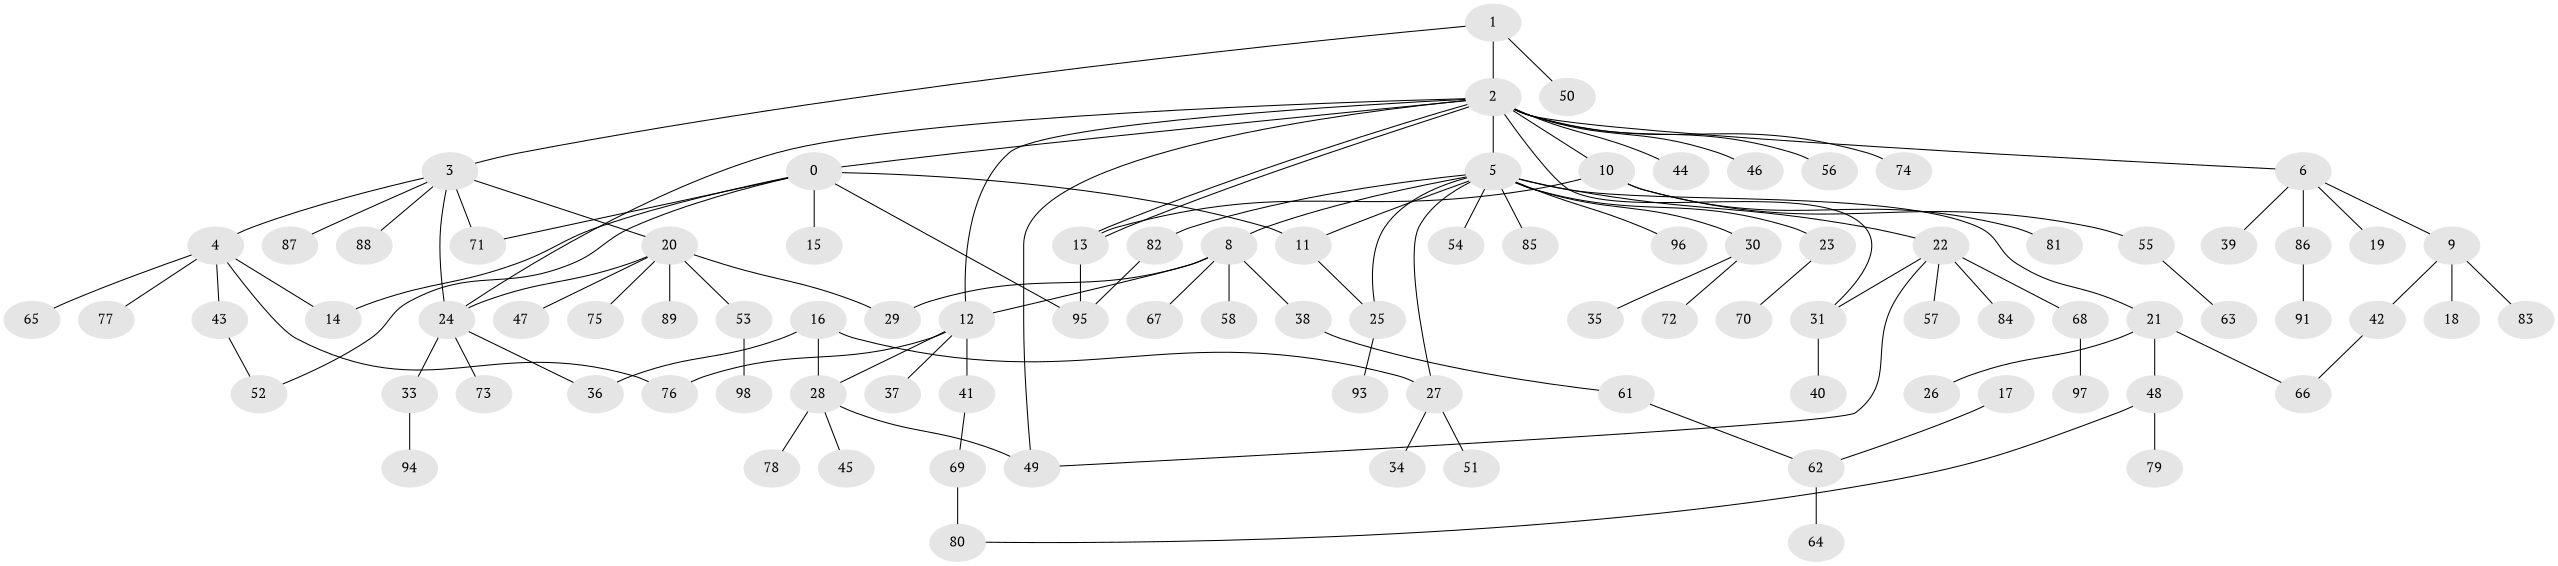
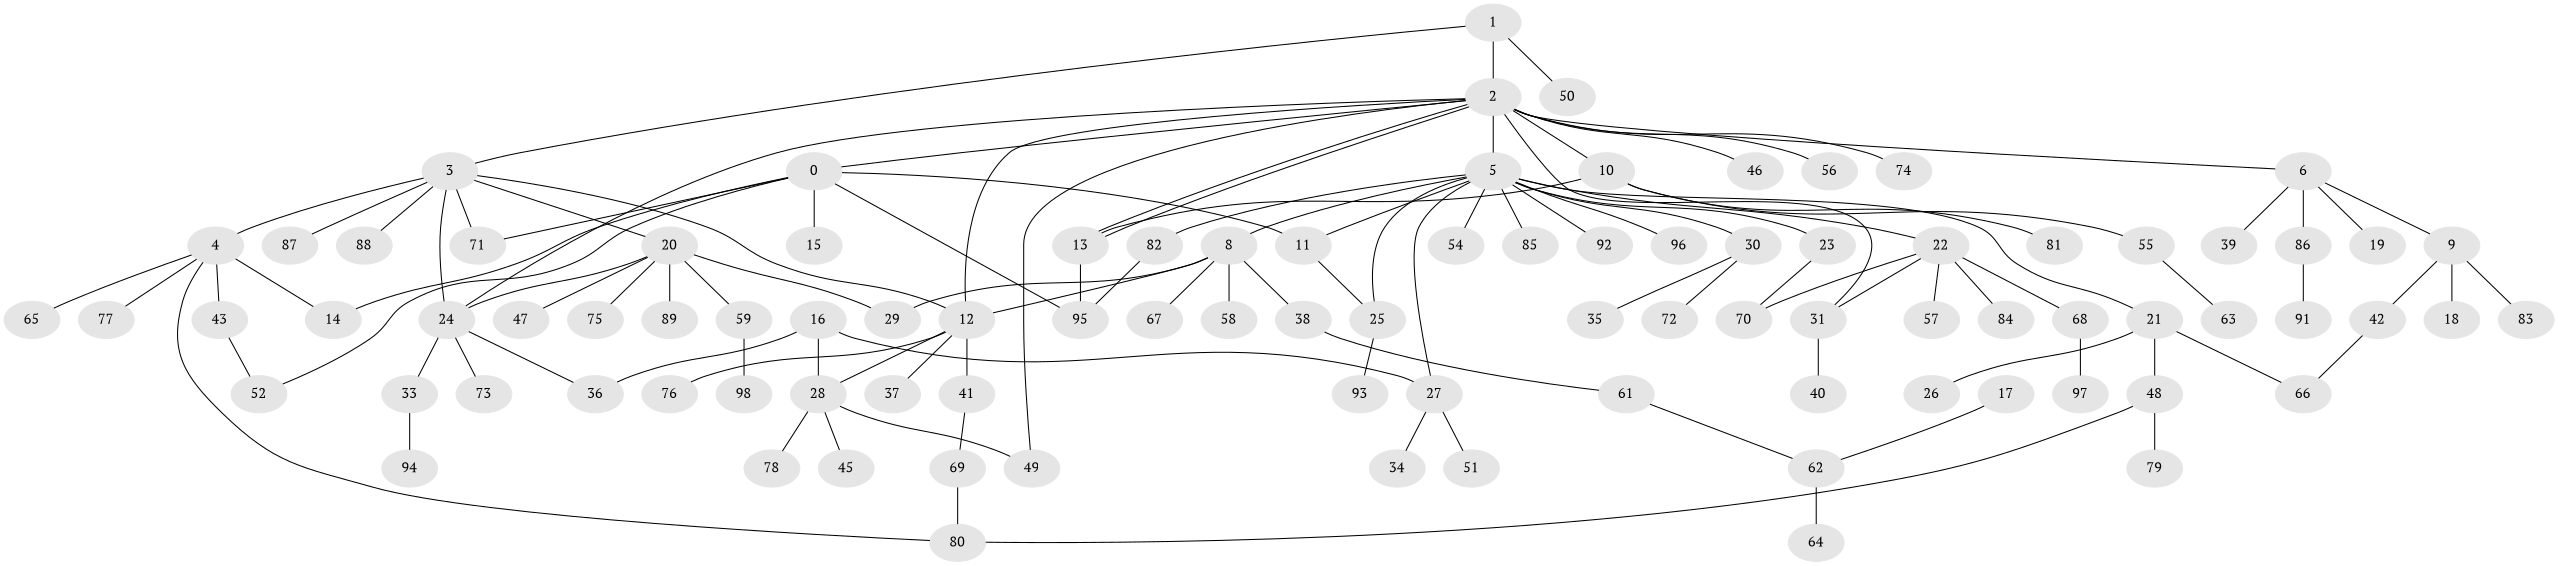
node "44": removed
edge "3" -- "12": added
node "92": added
node "53": label "53" -> "59"
edge "4" -- "76": now "4" -- "80"
edge "22" -- "49": now "22" -- "70"
